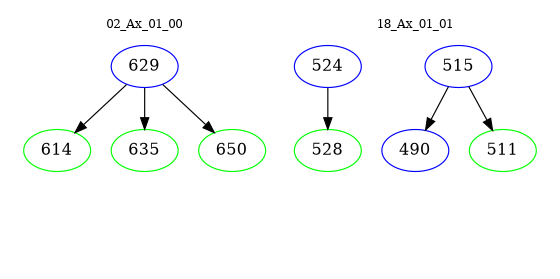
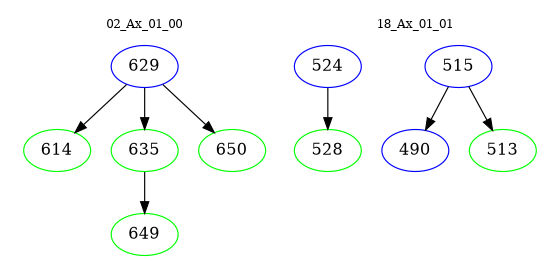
node "511": label "511" -> "513"
node "649": added
